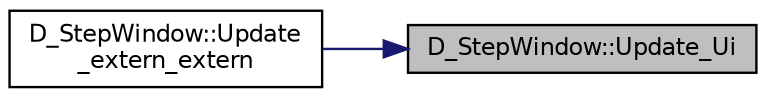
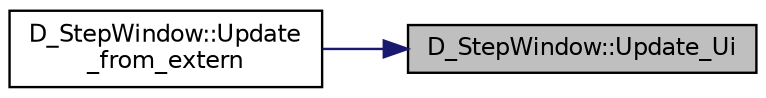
node "D_StepWindow::Update _extern_extern": label "D_StepWindow::Update _extern_extern" -> "D_StepWindow::Update _from_extern"
